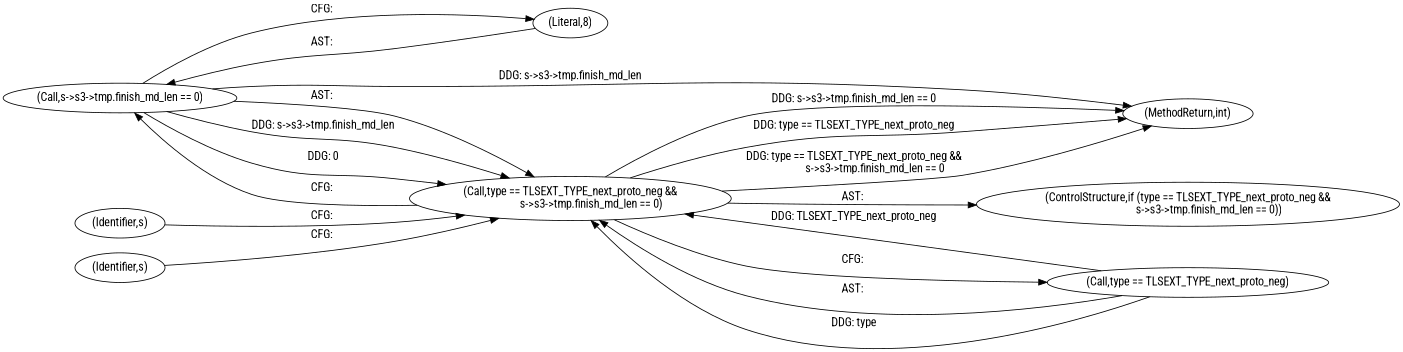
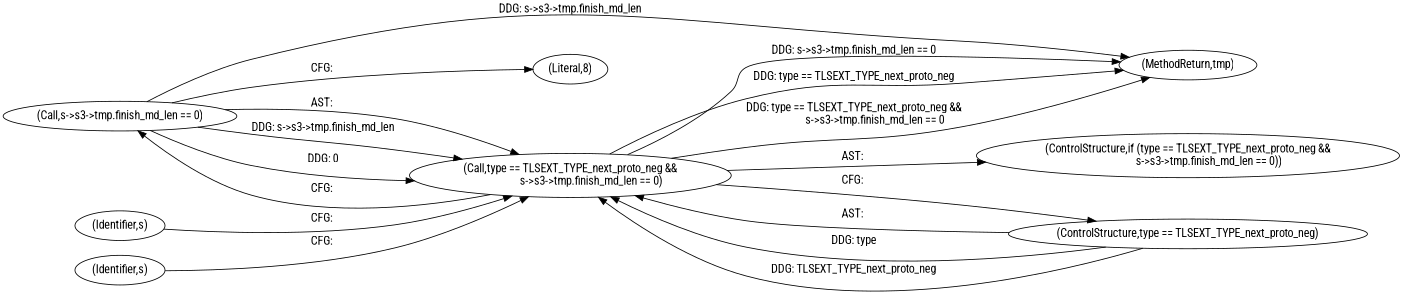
edge "(Literal,8)" -> "(Call,s->s3->tmp.finish_md_len == 0)": removed, label "AST:"
node "(MethodReturn,int)": label "(MethodReturn,int)" -> "(MethodReturn,tmp)"
node "(Call,type == TLSEXT_TYPE_next_proto_neg)": label "(Call,type == TLSEXT_TYPE_next_proto_neg)" -> "(ControlStructure,type == TLSEXT_TYPE_next_proto_neg)"
